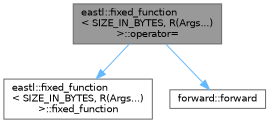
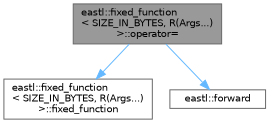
node "forward::forward": label "forward::forward" -> "eastl::forward"
